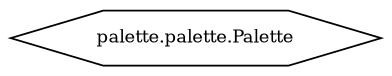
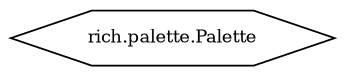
node "palette.palette.Palette": label "palette.palette.Palette" -> "rich.palette.Palette"
